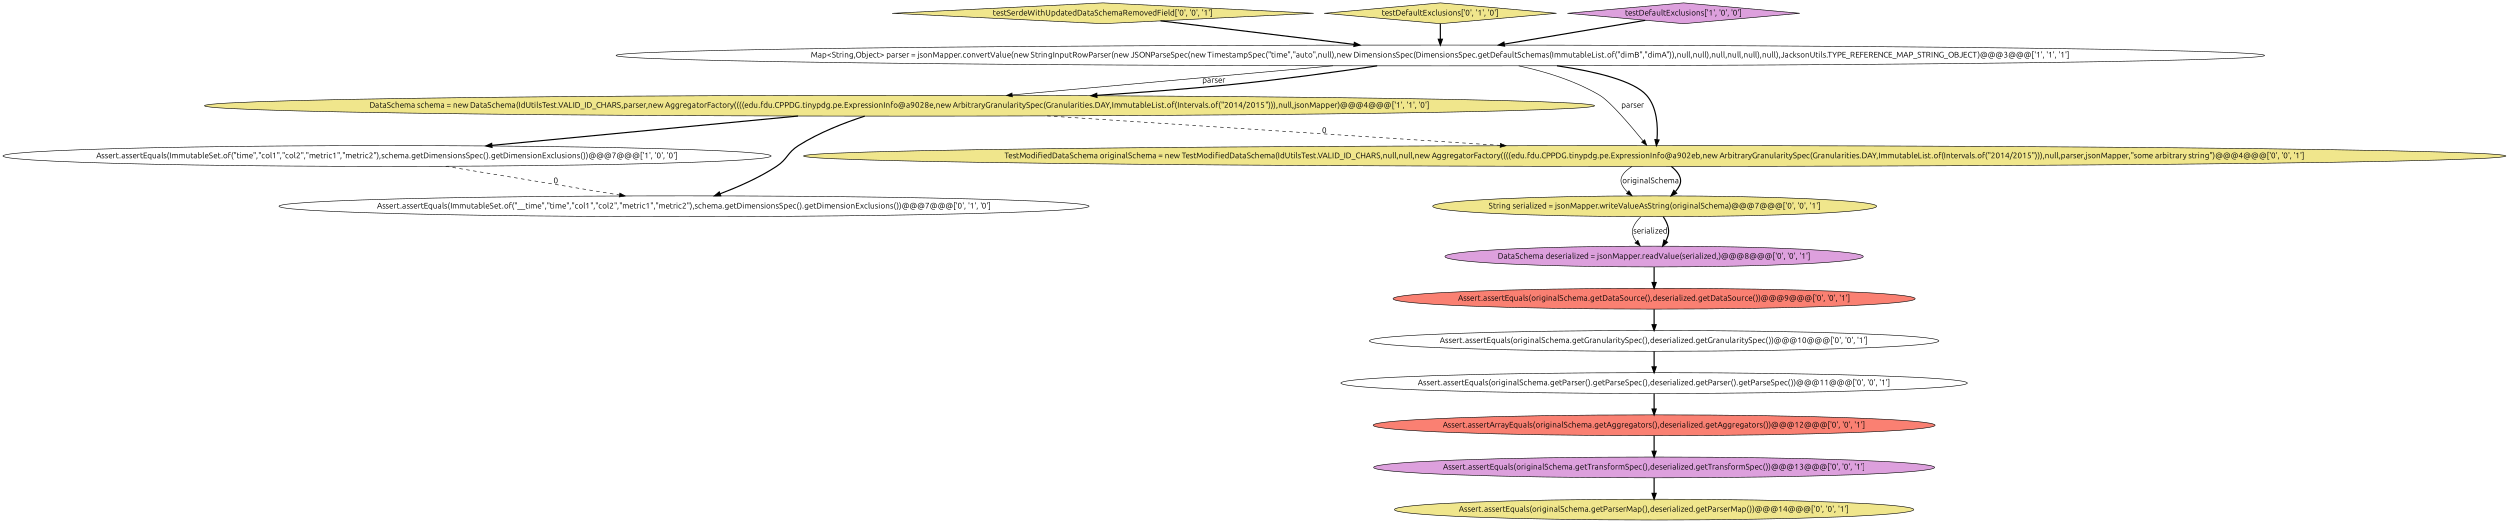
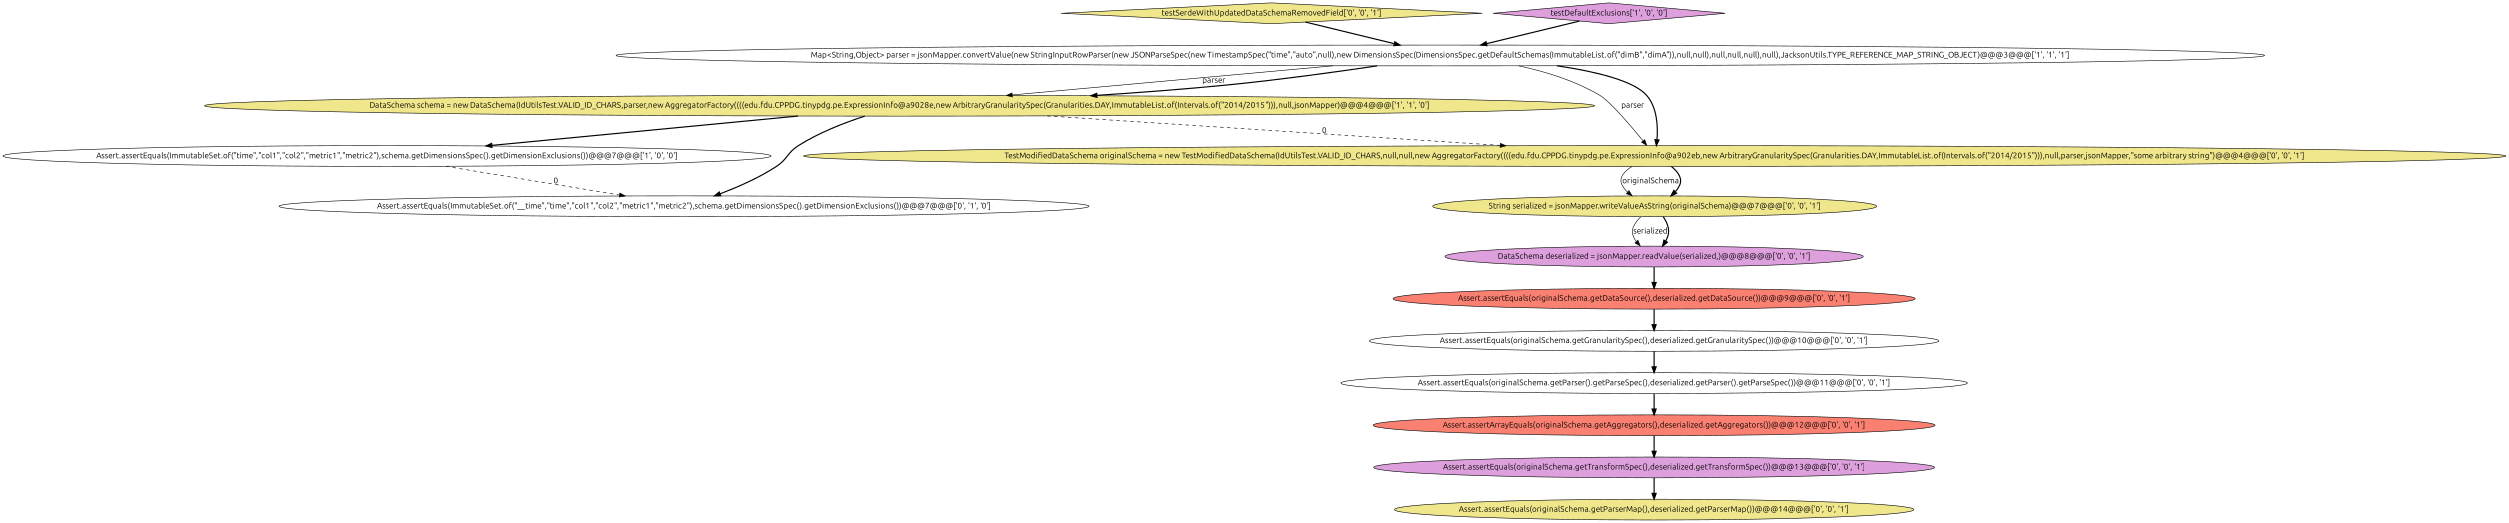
node "testDefaultExclusions['0', '1', '0']": removed
